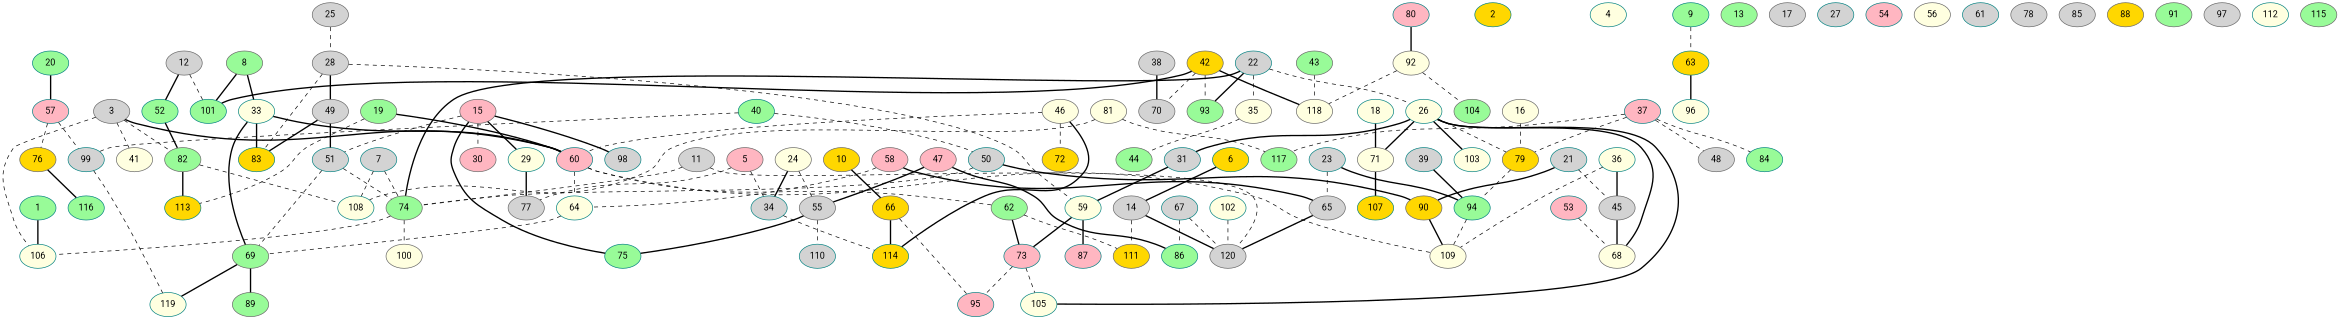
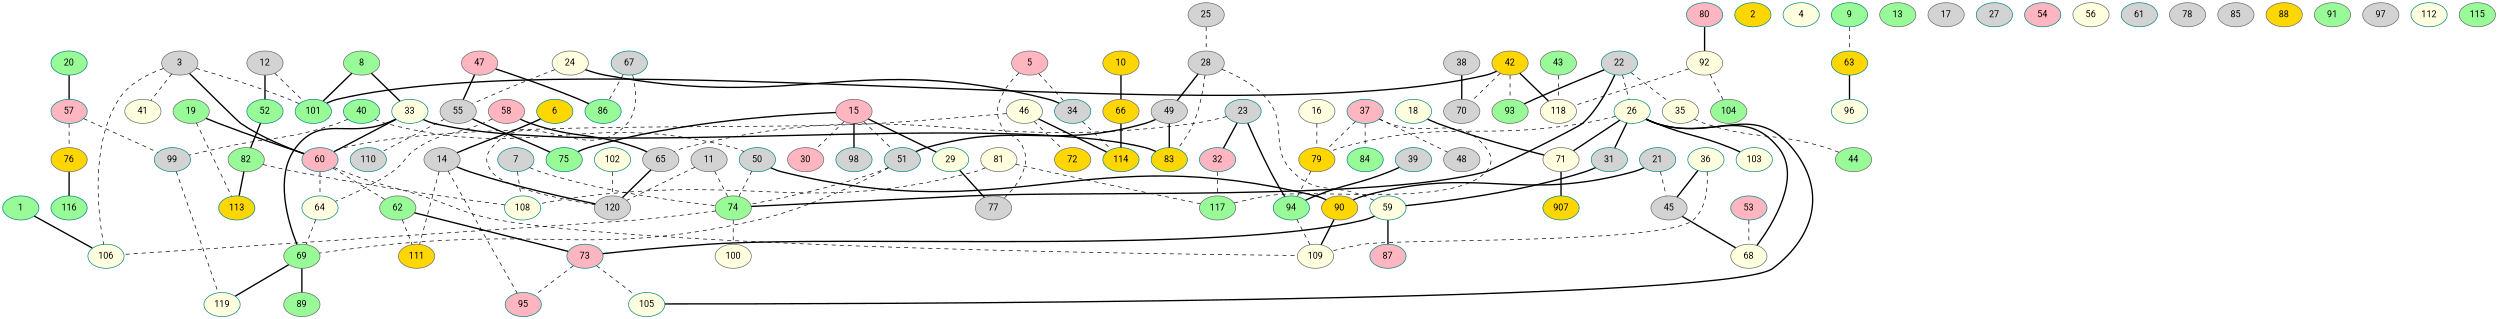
edge "3" -- "82": now "3" -- "101"
node "32": added
node "107": label "107" -> "907"
edge "66" -- "95": now "14" -- "95"
